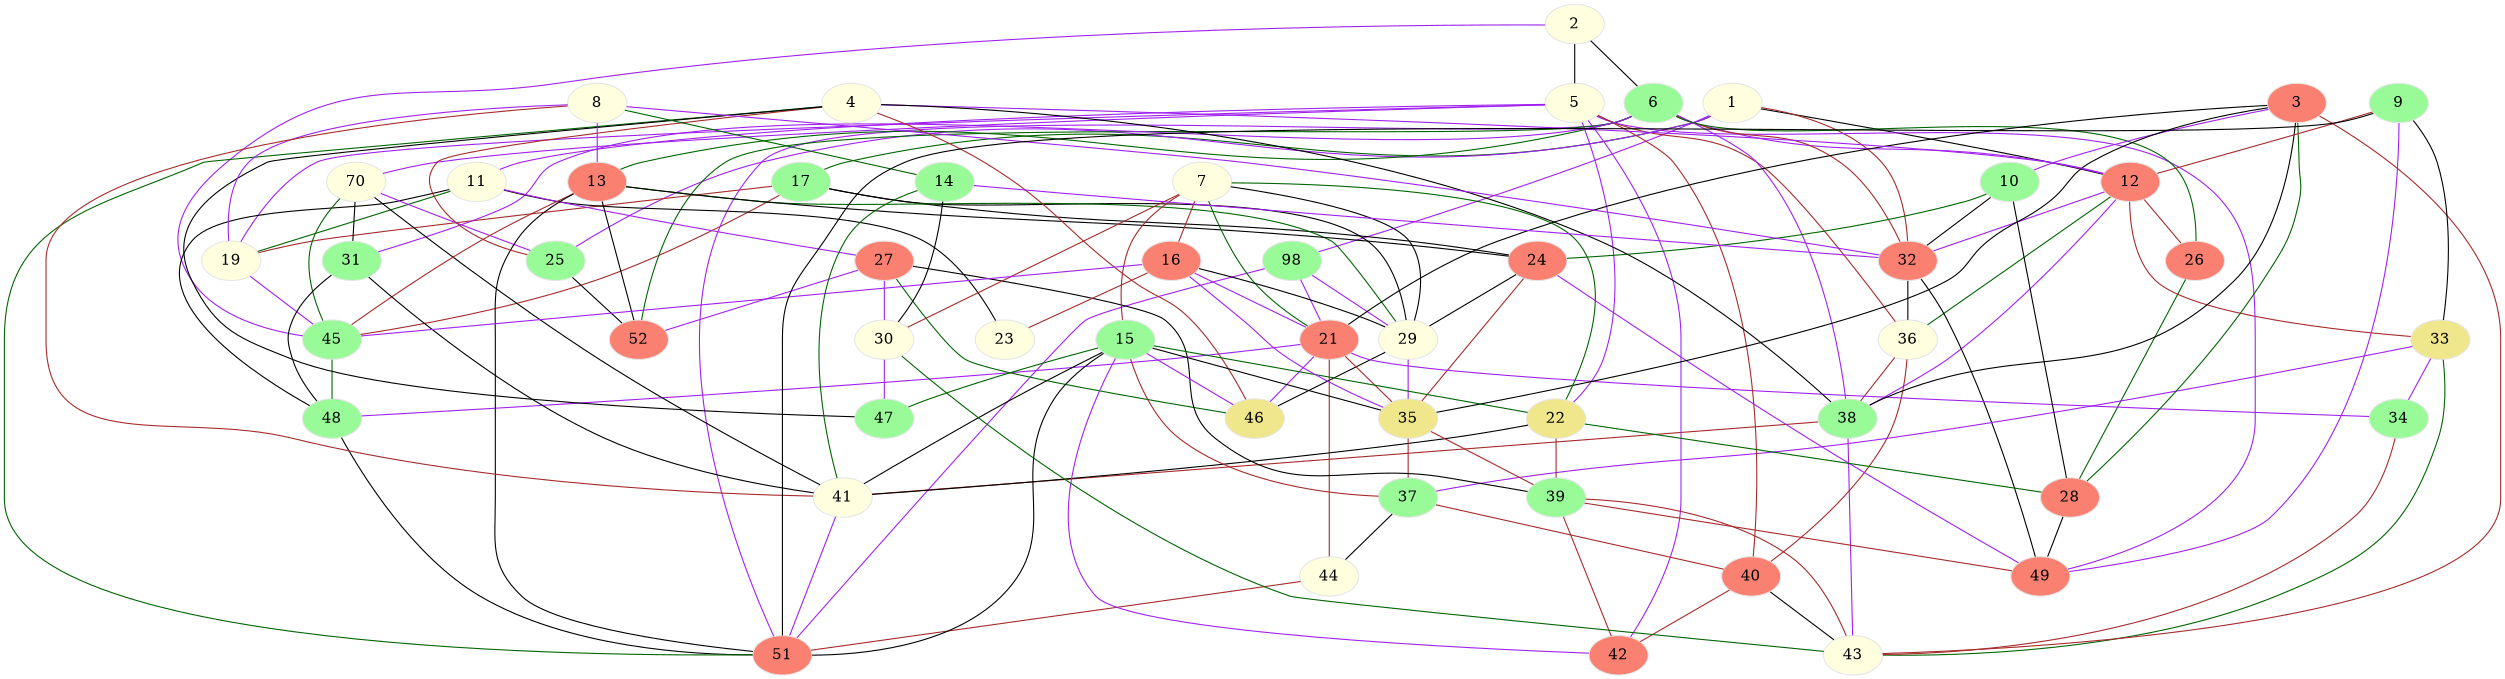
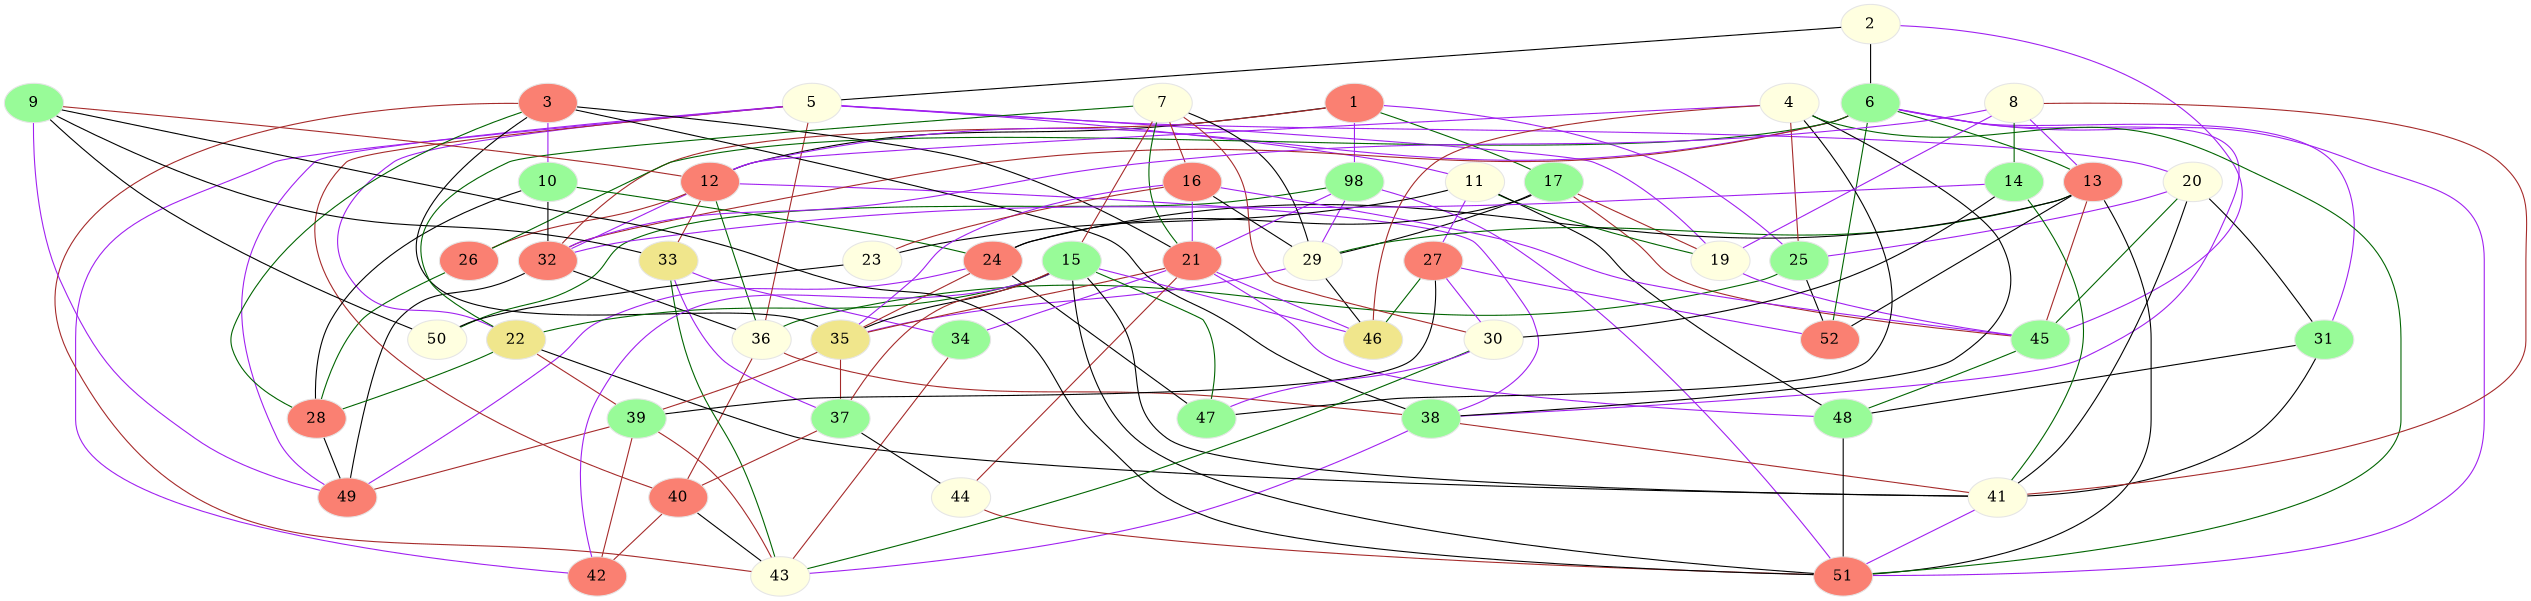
node "1": fillcolor lightyellow -> salmon
node "70": label "70" -> "20"
edge "24" -- "29": now "24" -- "47"
edge "25" -- "36": added
node "50": added
